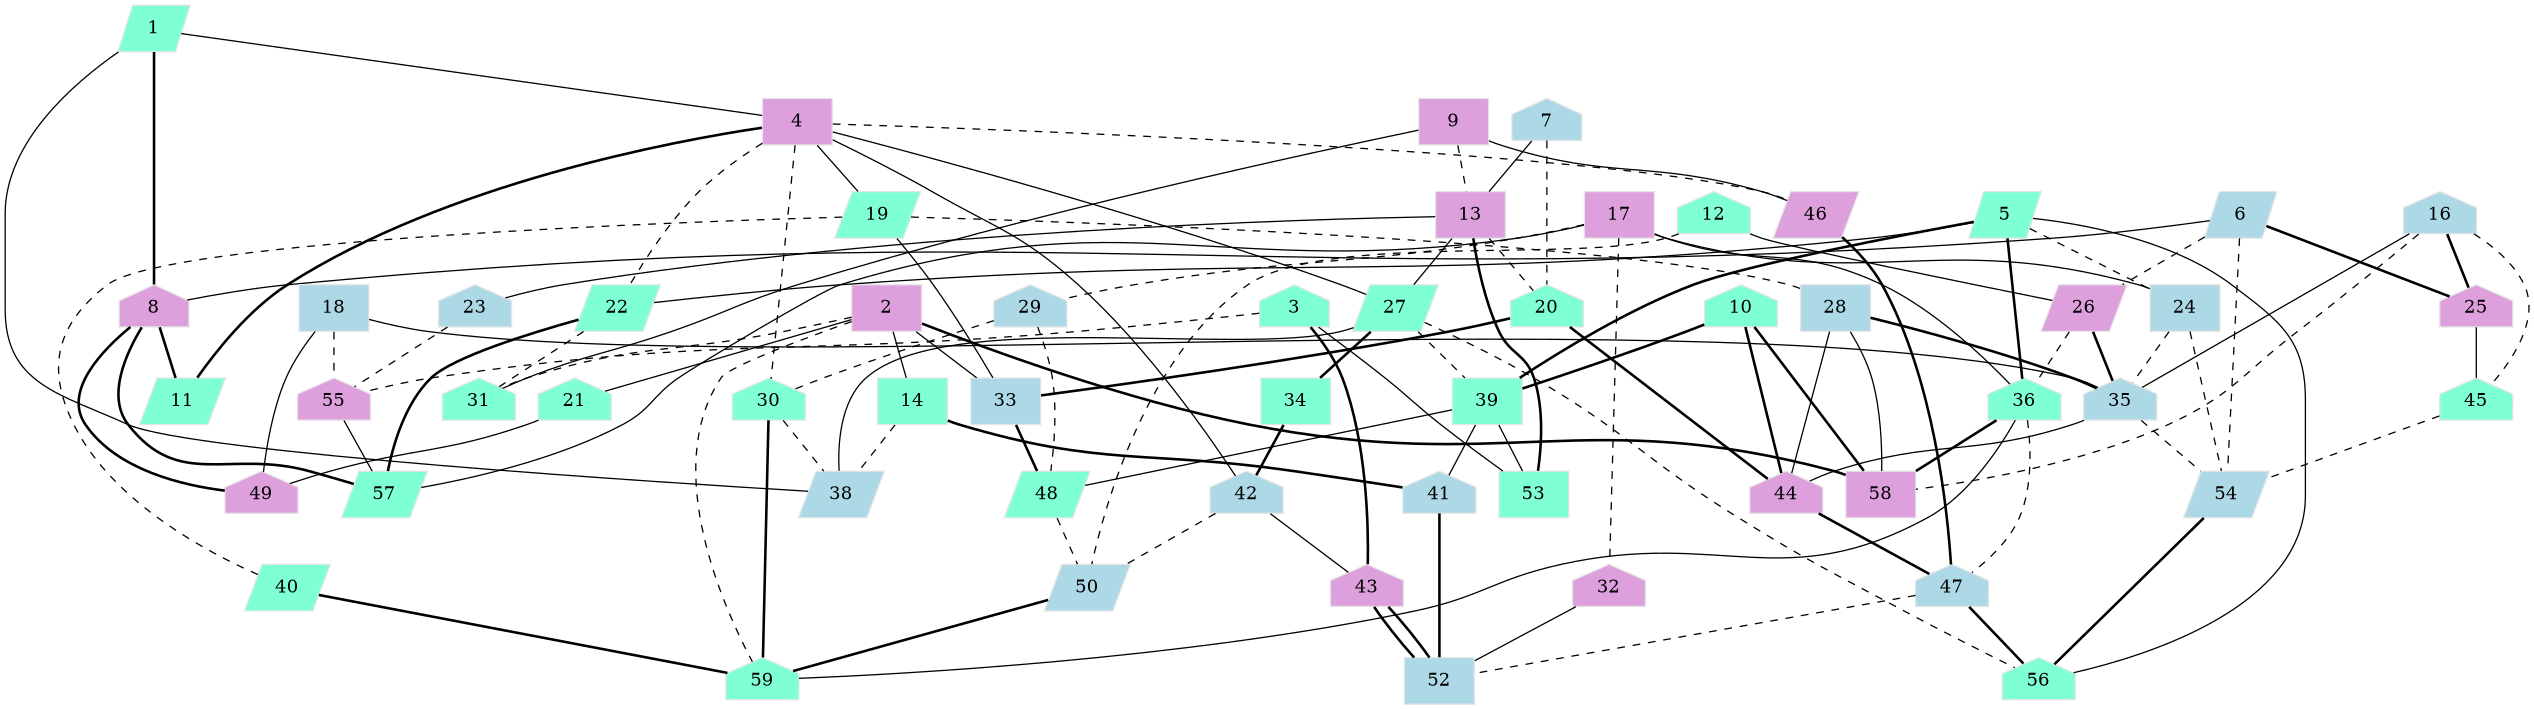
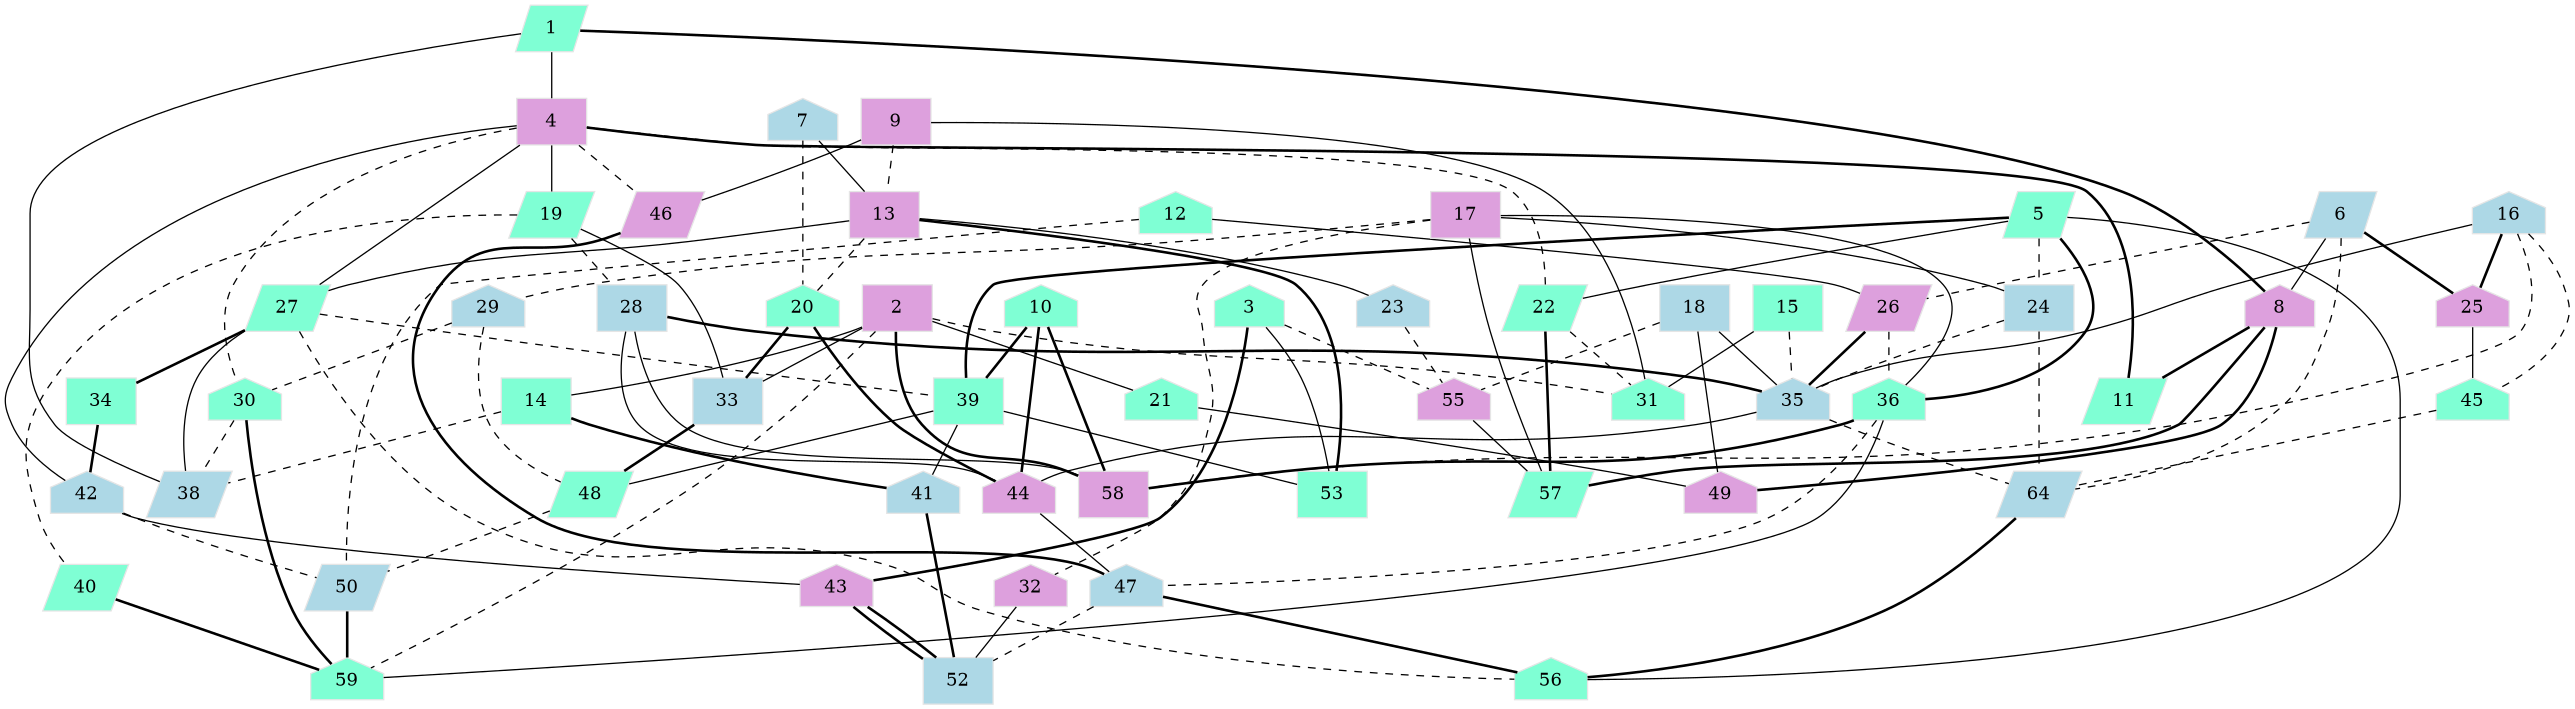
node "15": added
node "54": label "54" -> "64"
edge "44" -- "47": style bold -> solid
